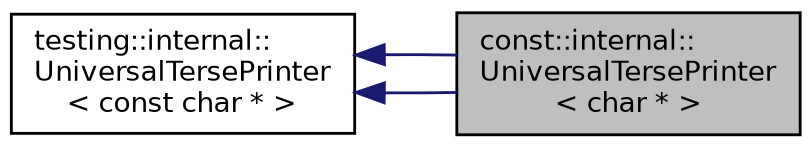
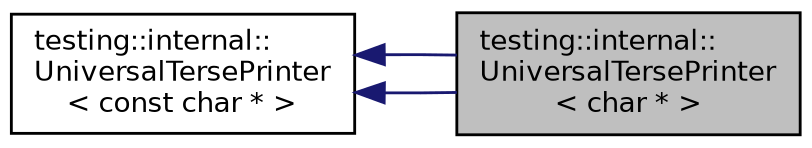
node "const::internal:: UniversalTersePrinter < char * >": label "const::internal:: UniversalTersePrinter < char * >" -> "testing::internal:: UniversalTersePrinter < char * >"
